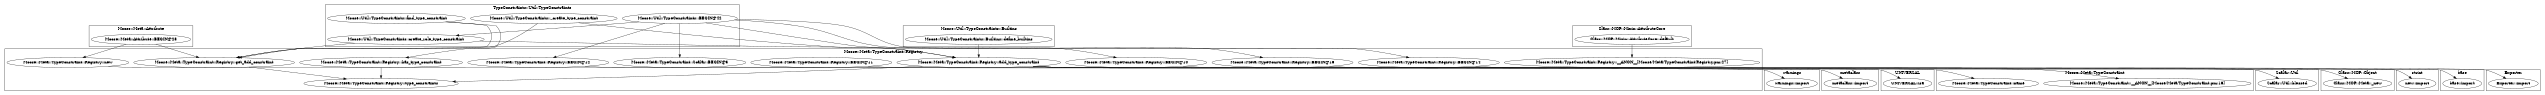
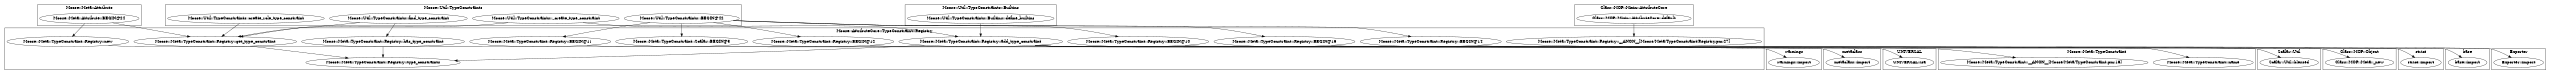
cluster "TypeConstraints::Util::TypeConstraints": label "TypeConstraints::Util::TypeConstraints" -> "Moose::Util::TypeConstraints"
edge "Moose::Util::TypeConstraints::BEGIN@42" -> "Moose::Util::TypeConstraints::create_role_type_constraint": now "Moose::Util::TypeConstraints::BEGIN@42" -> "Moose::Meta::TypeConstraint::Registry::BEGIN@11"
node "Moose::Meta::Attribute::BEGIN@28": label "Moose::Meta::Attribute::BEGIN@28" -> "Moose::Meta::Attribute::BEGIN@24"
edge "Moose::Util::TypeConstraints::create_role_type_constraint" -> "Moose::Meta::TypeConstraint::Registry::add_type_constraint": removed
cluster "Moose::Meta::TypeConstraint::Registry": label "Moose::Meta::TypeConstraint::Registry" -> "Moose::AttributeCore::TypeConstraint::Registry"
node "Moose::Meta::TypeConstraint::Registry::get_add_constraint": label "Moose::Meta::TypeConstraint::Registry::get_add_constraint" -> "Moose::Meta::TypeConstraint::Registry::get_type_constraint"
node "new::import": label "new::import" -> "strict::import"
